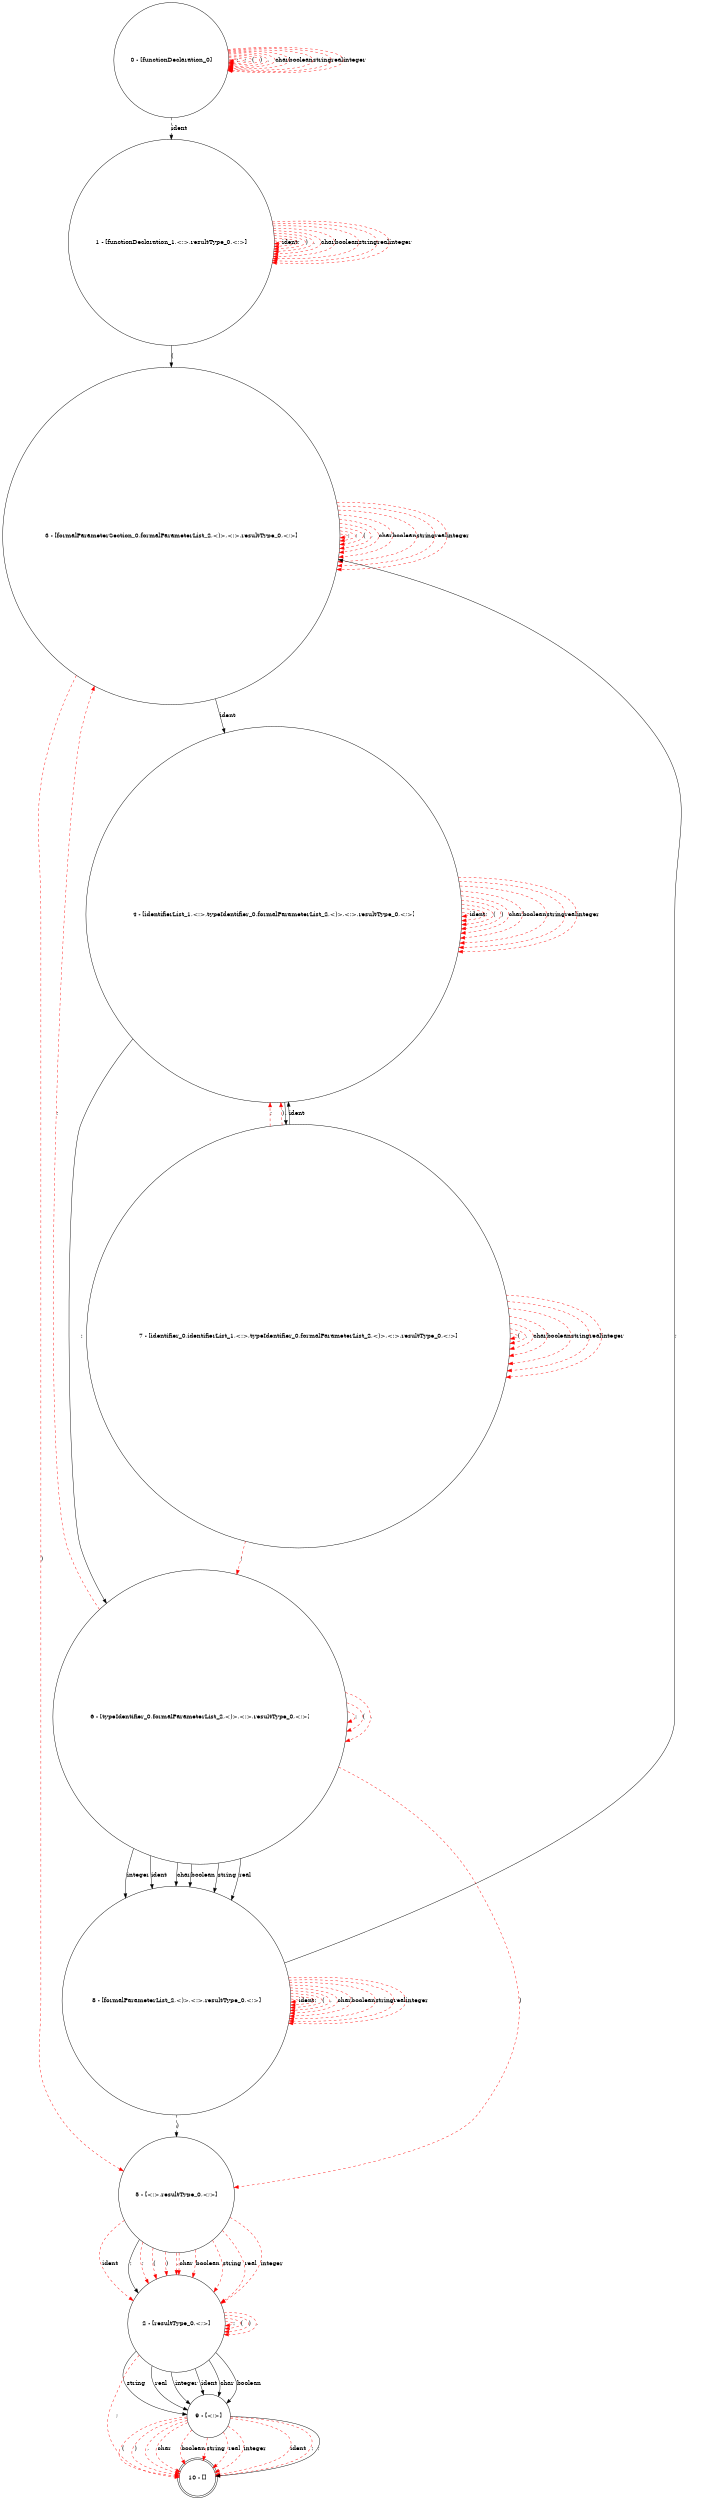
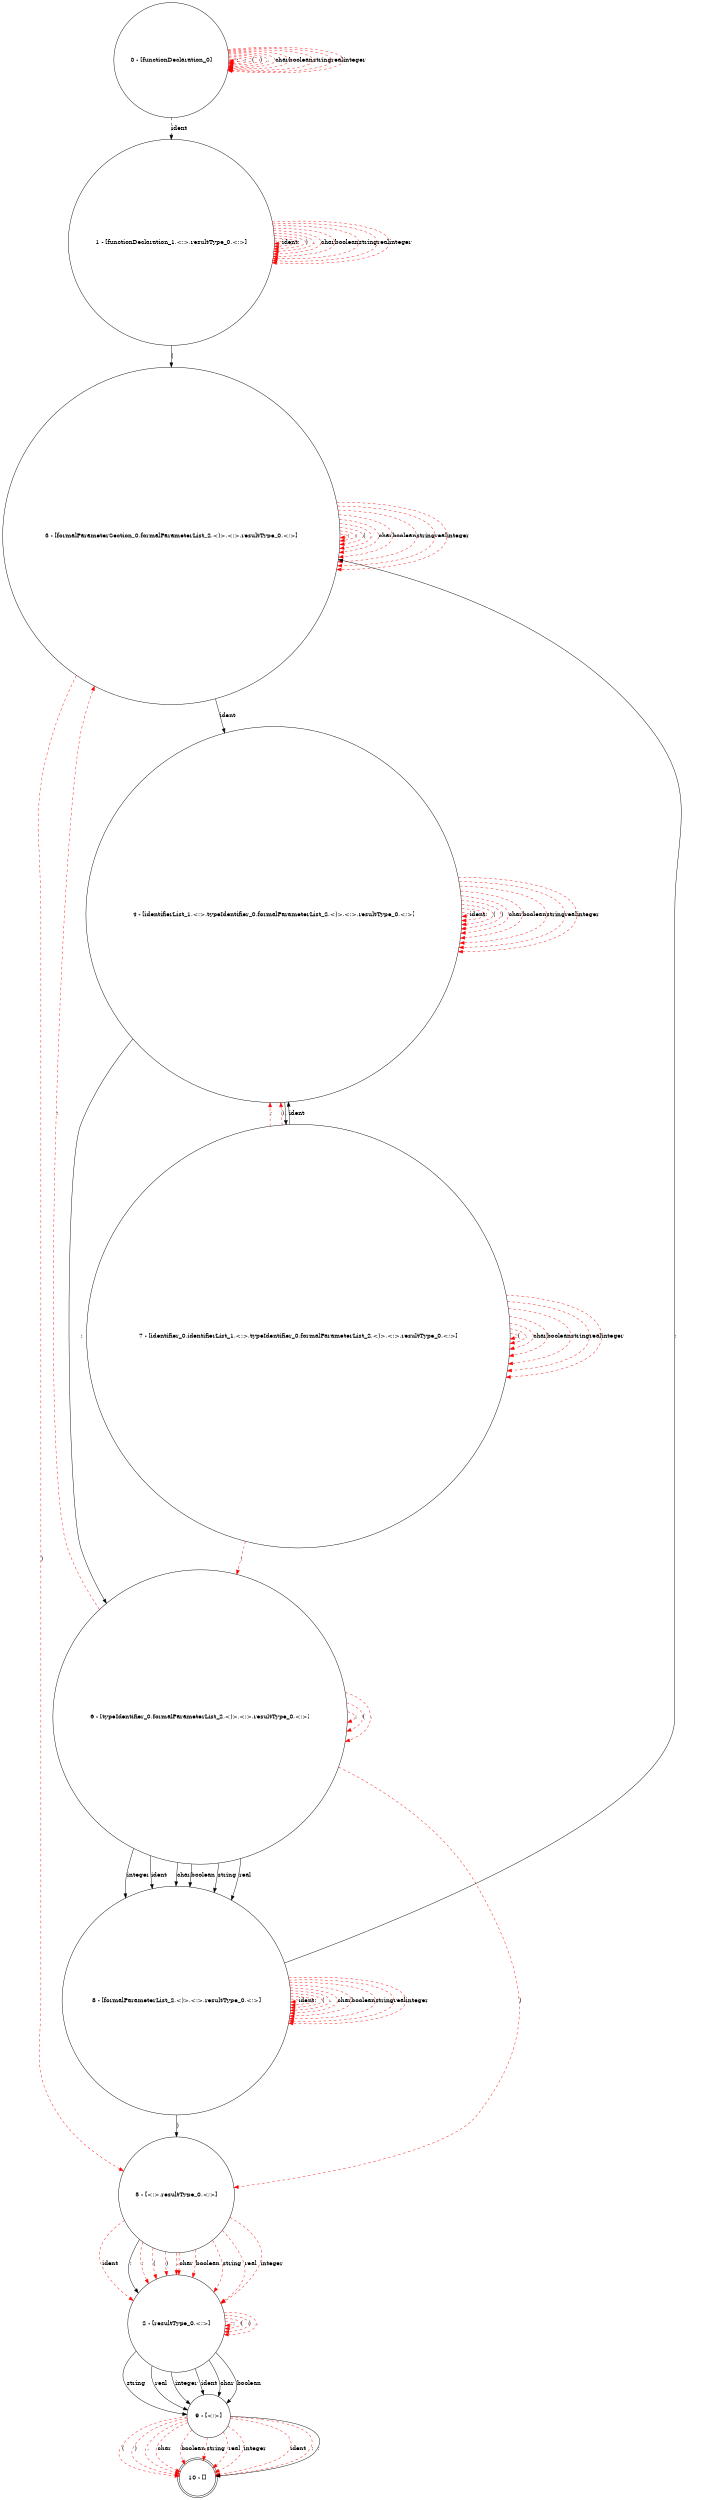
edge "8 - [formalParameterList_2,<)>,<:>,resultType_0,<;>]" -> "5 - [<:>,resultType_0,<;>]": style dashed -> solid
edge "2 - [resultType_0,<;>]" -> "10 - []": removed, label ";"
